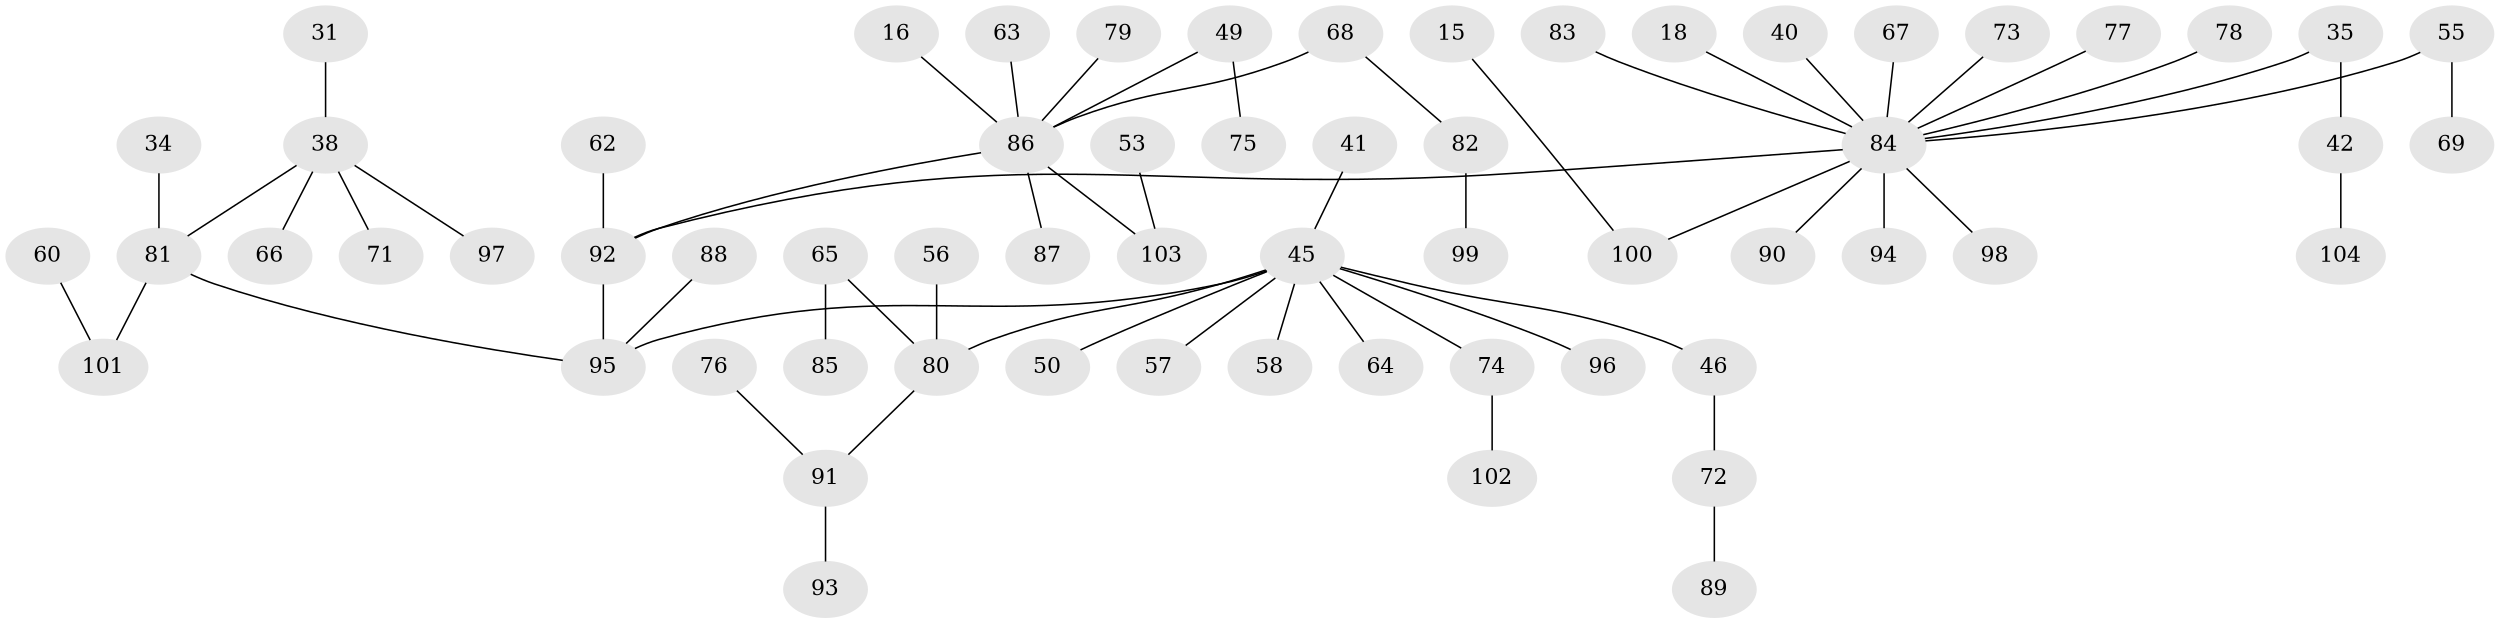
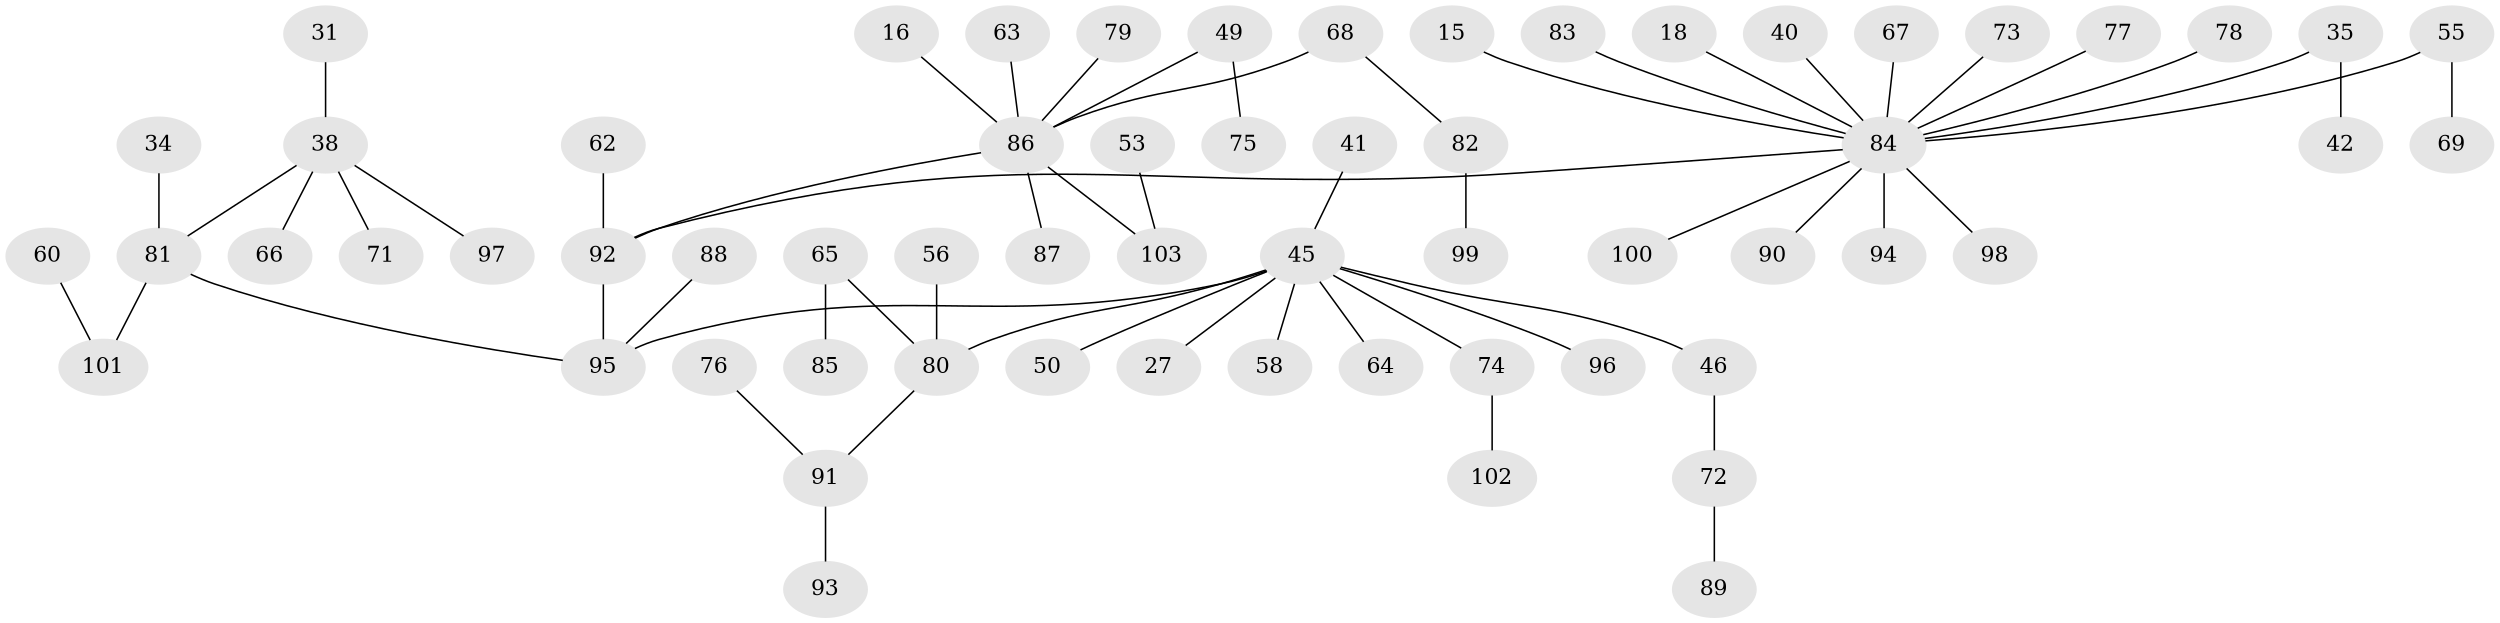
edge "15" -- "100": now "15" -- "84"
node "104": removed
node "57": label "57" -> "27"
